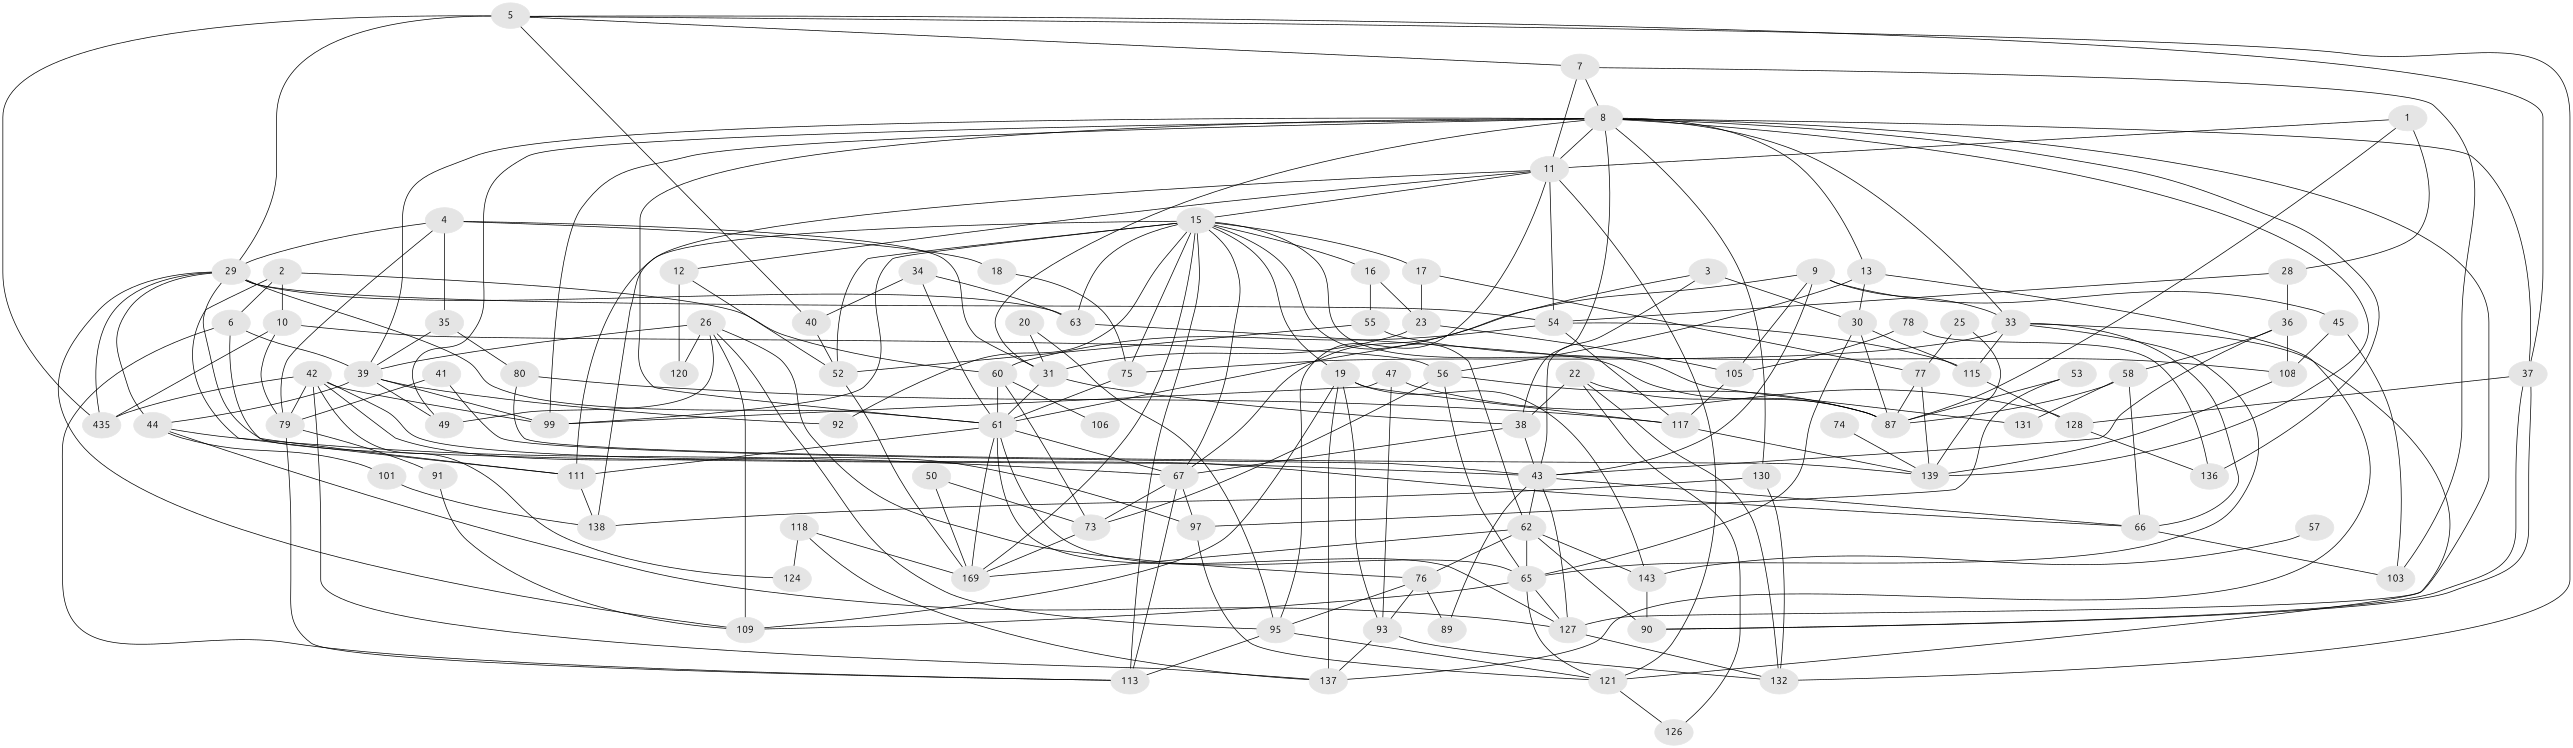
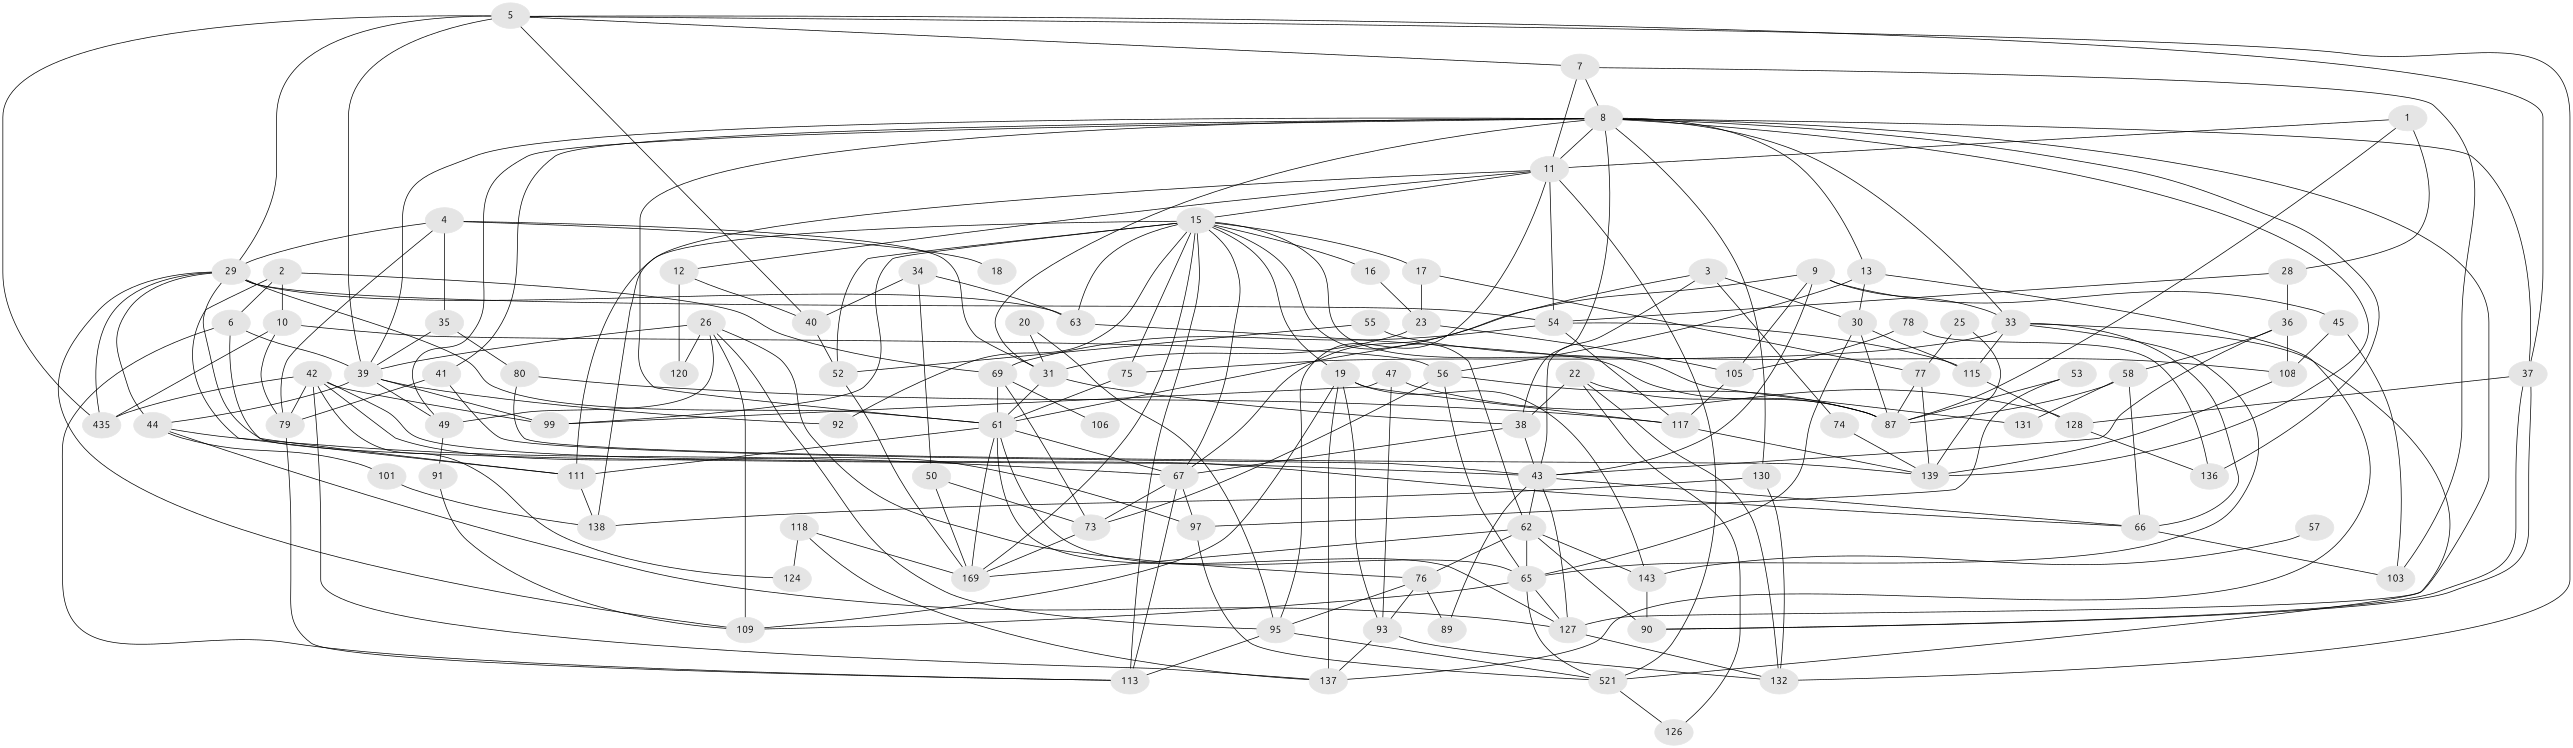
edge "8" -- "99": now "8" -- "41"
edge "5" -- "39": added
edge "16" -- "55": removed
edge "18" -- "75": removed
edge "12" -- "52": now "12" -- "40"
edge "3" -- "74": added
edge "34" -- "61": now "34" -- "50"
node "60": label "60" -> "69"
edge "79" -- "91": now "49" -- "91"
node "121": label "121" -> "521"
